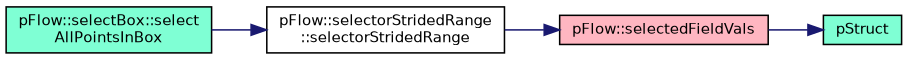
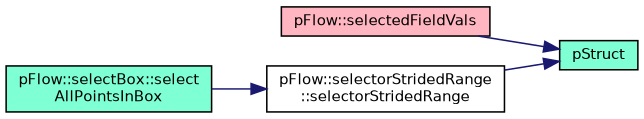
edge "pFlow::selectorStridedRange ::selectorStridedRange" -> "pFlow::selectedFieldVals": now "pFlow::selectorStridedRange ::selectorStridedRange" -> "pStruct"
